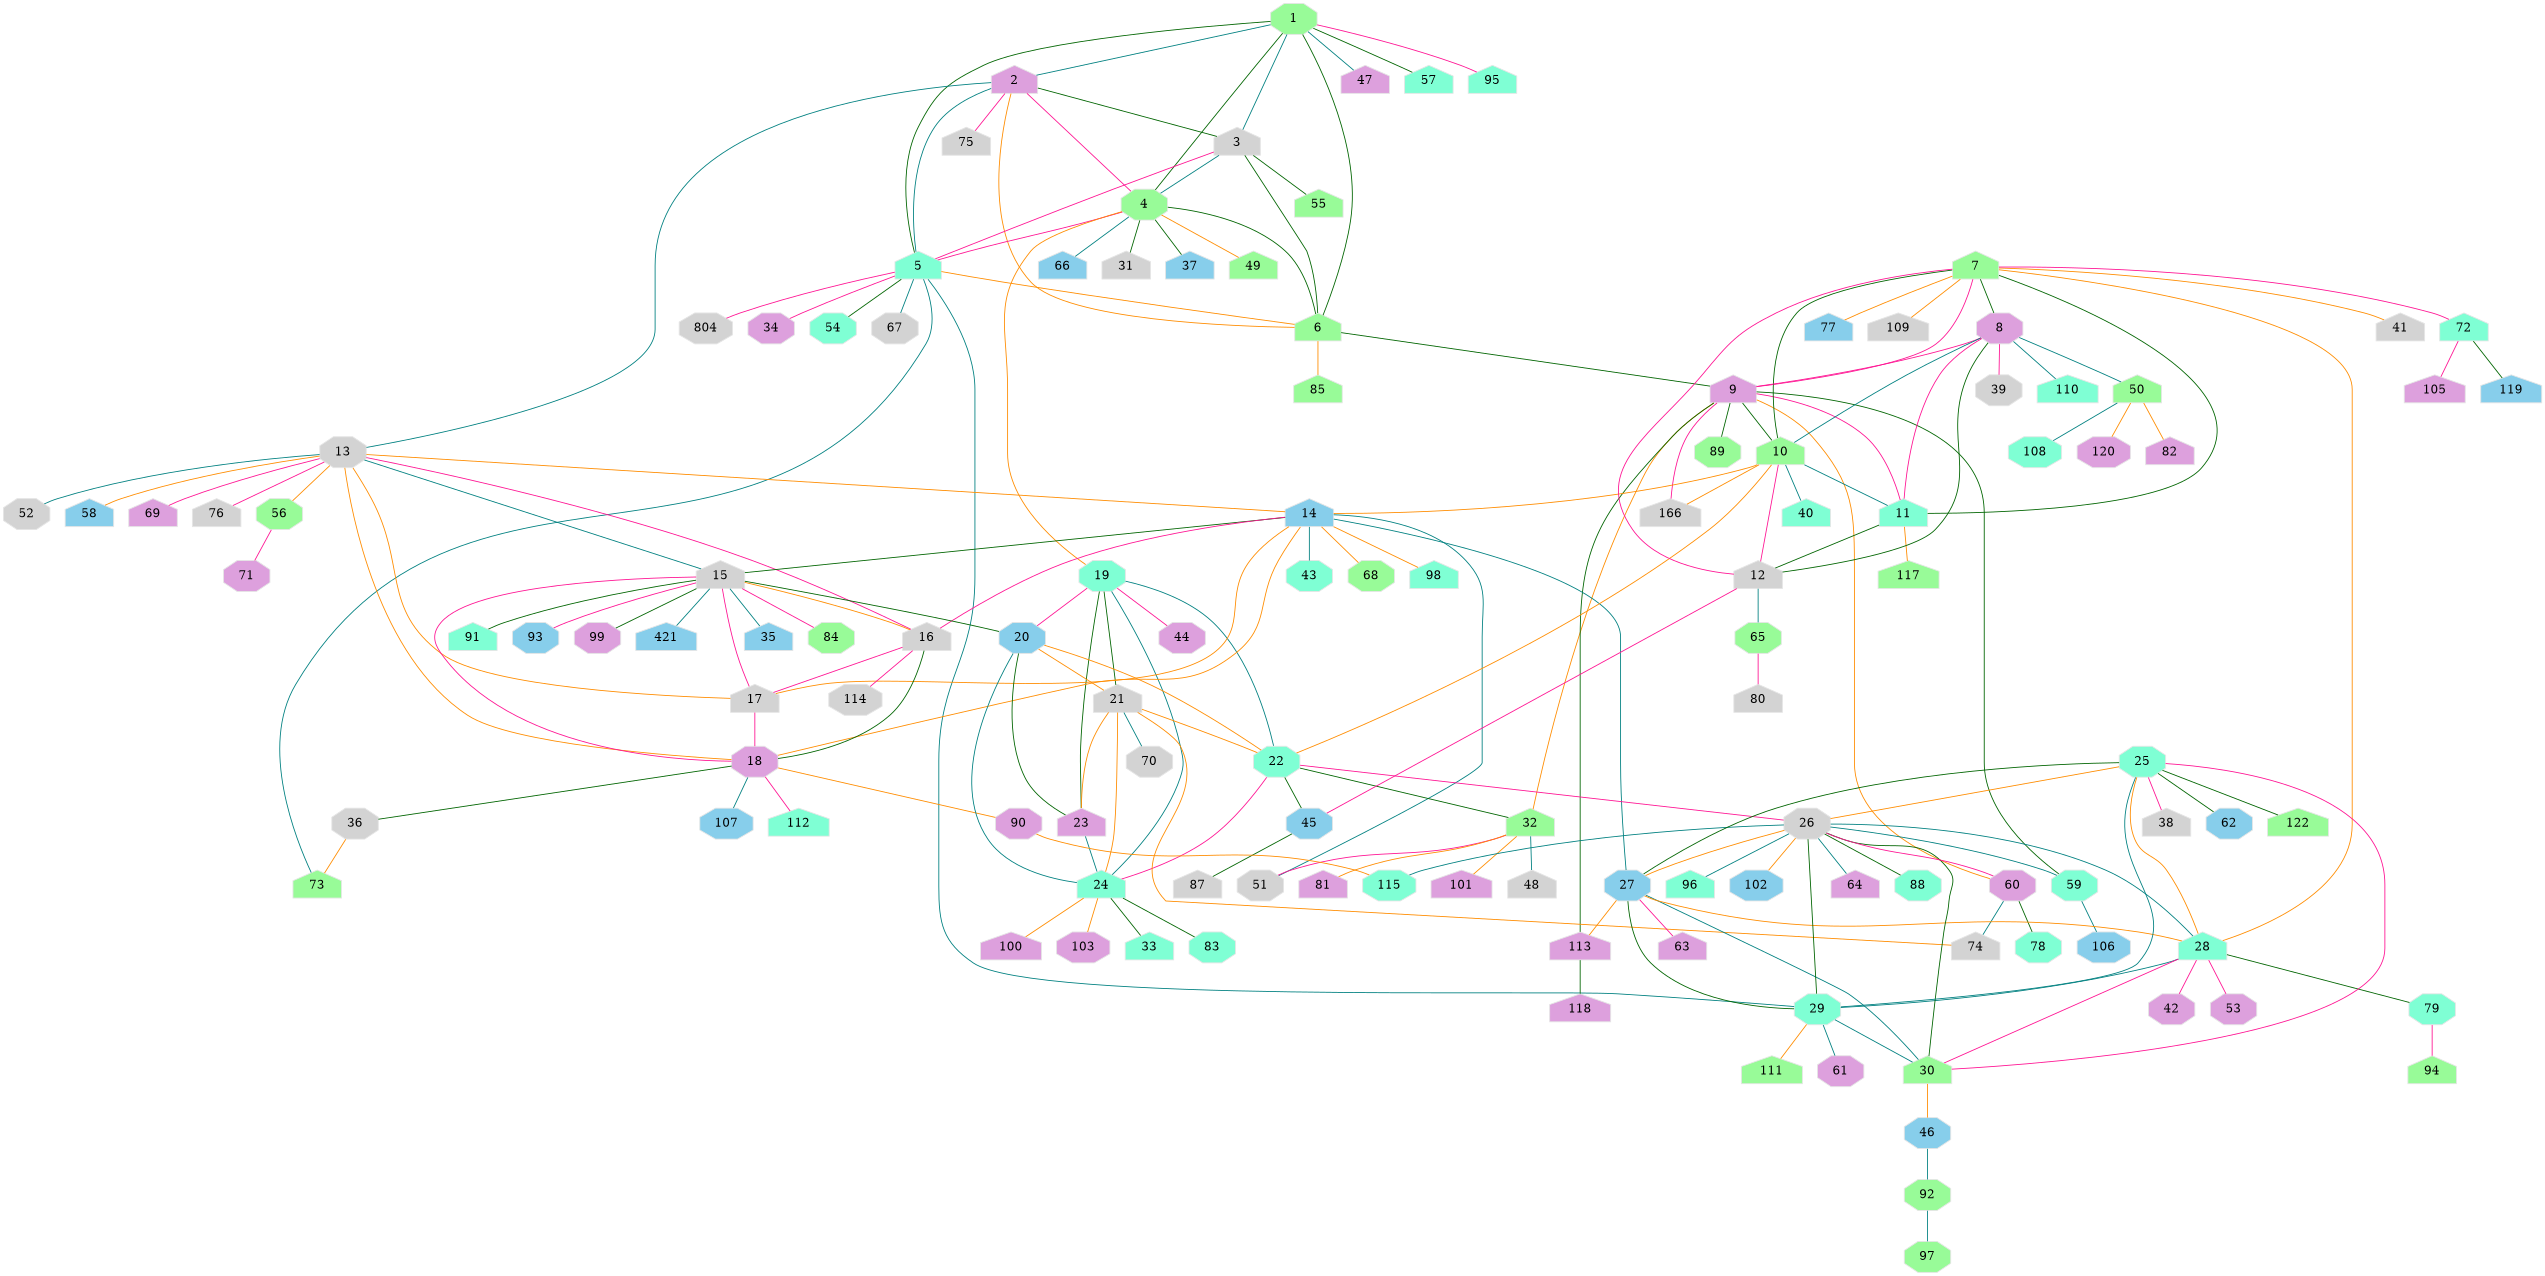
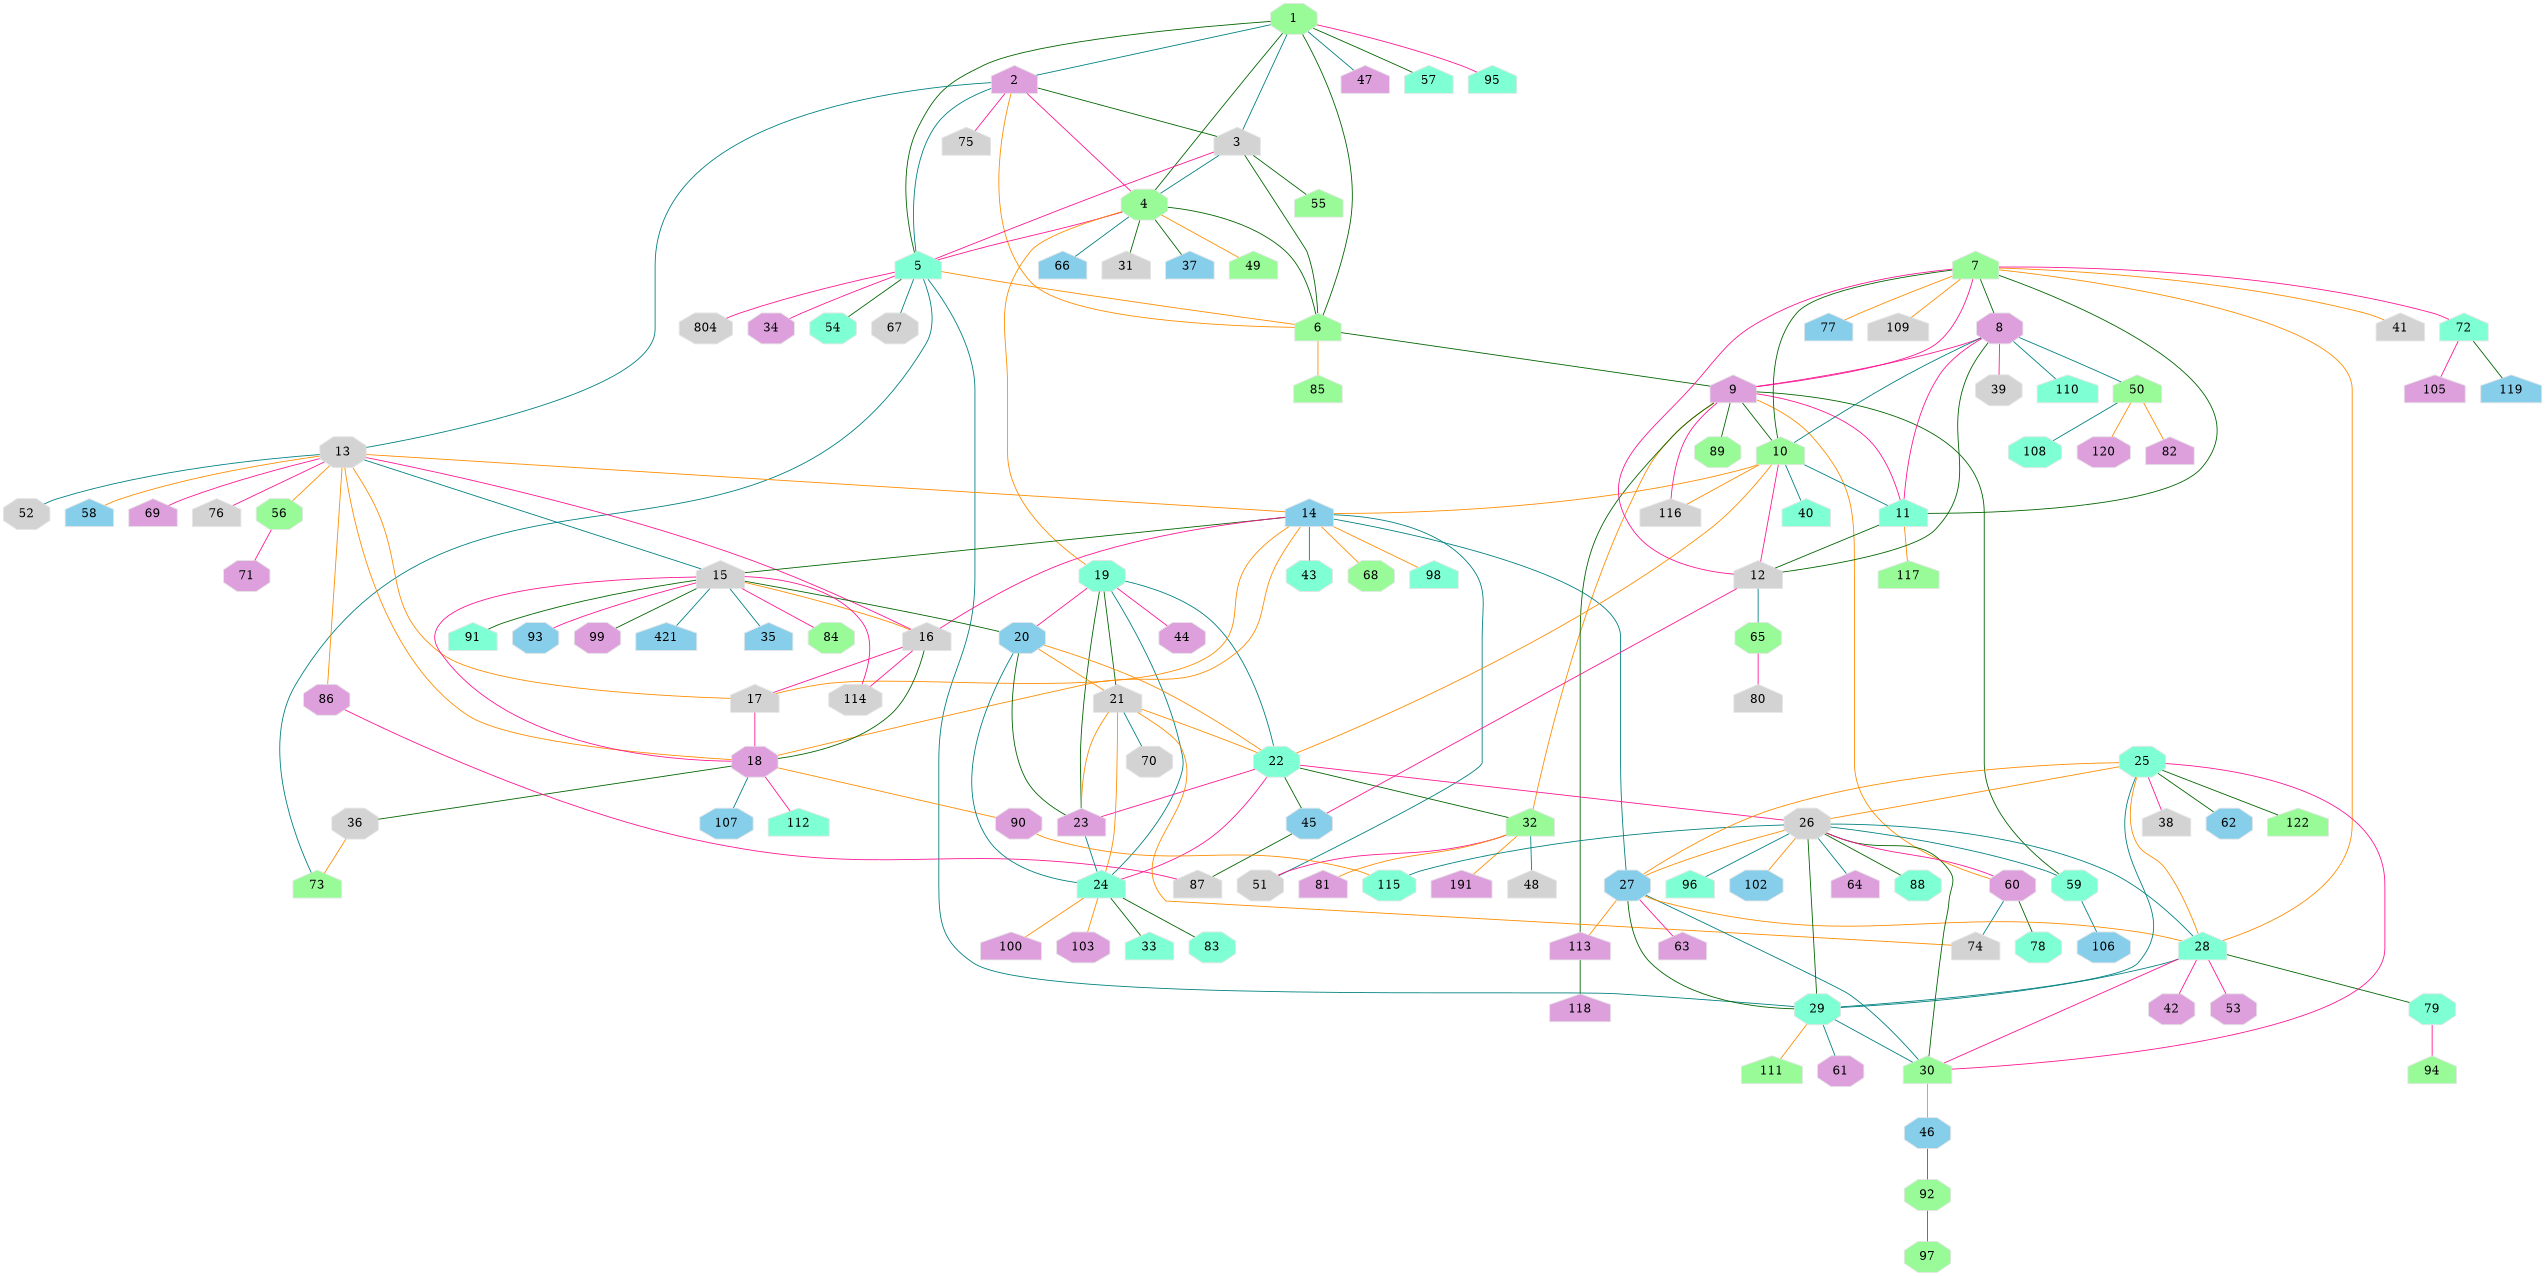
node "166": label "166" -> "116"
edge "15" -- "17": now "15" -- "114"
node "86": added
edge "25" -- "27": color darkgreen -> darkorange
edge "22" -- "23": added
node "101": label "101" -> "191"
